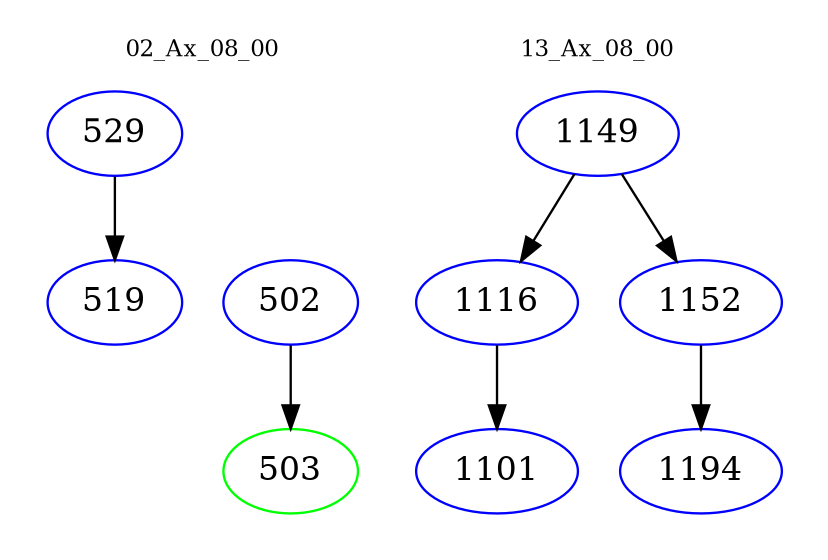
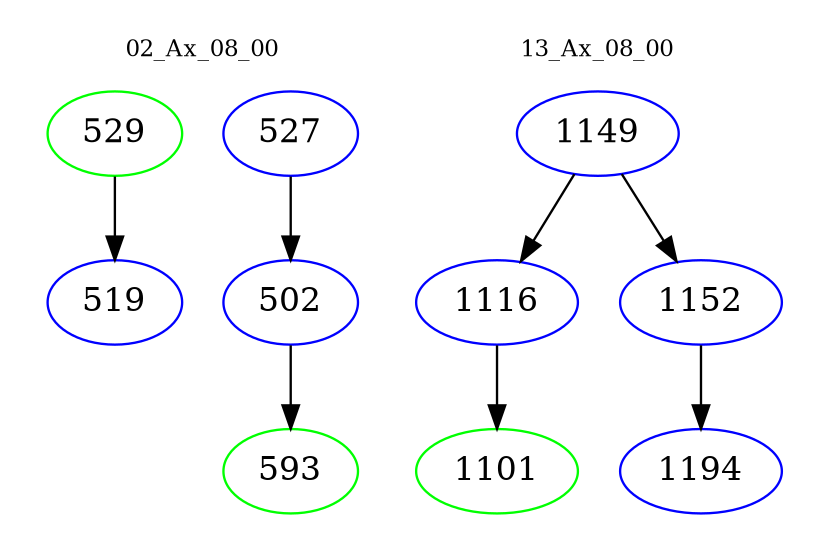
node "529": color blue -> green
node "527": added
node "503": label "503" -> "593"
node "1101": color blue -> green
